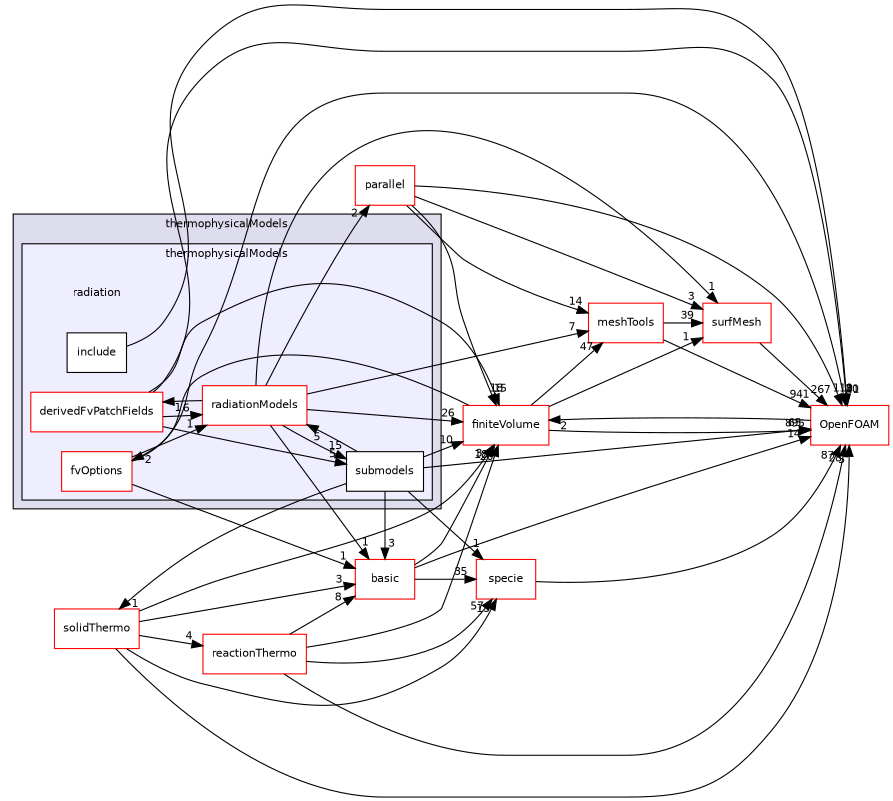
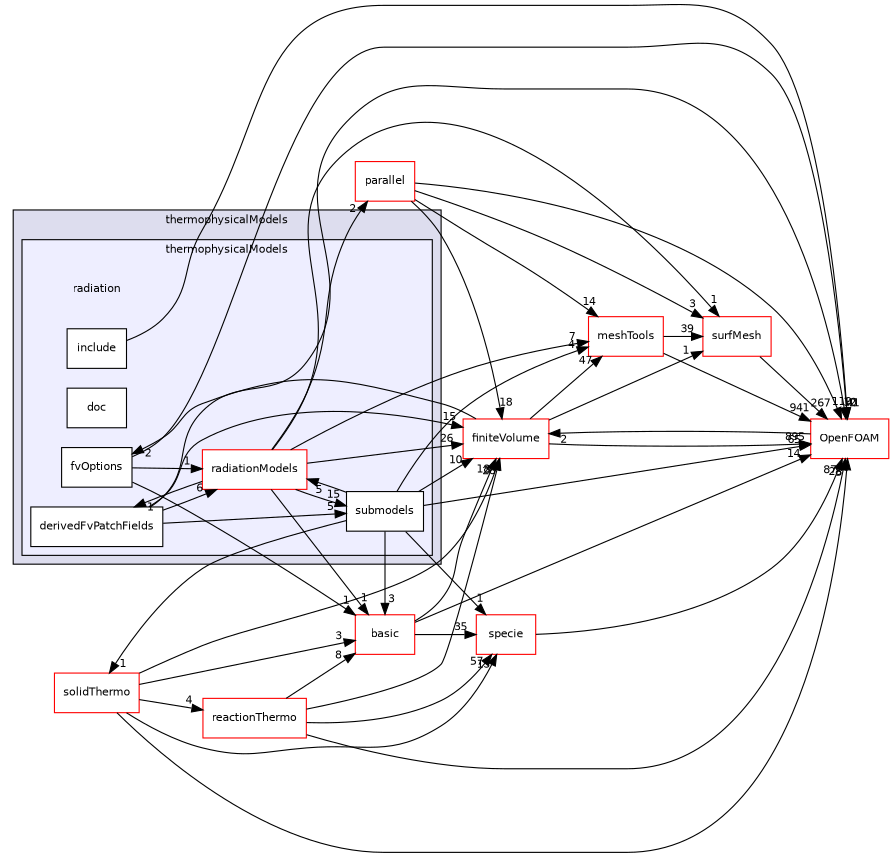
edge "submodels" -> "meshTools": added
node "doc": added
node "derivedFvPatchFields": color red -> black
node "fvOptions": color red -> black
